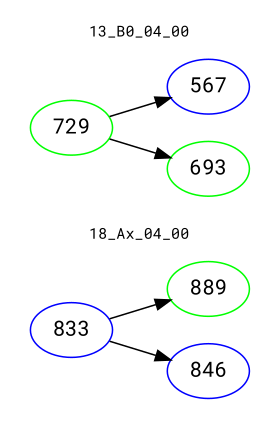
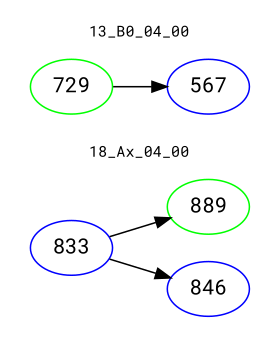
node "693": removed
